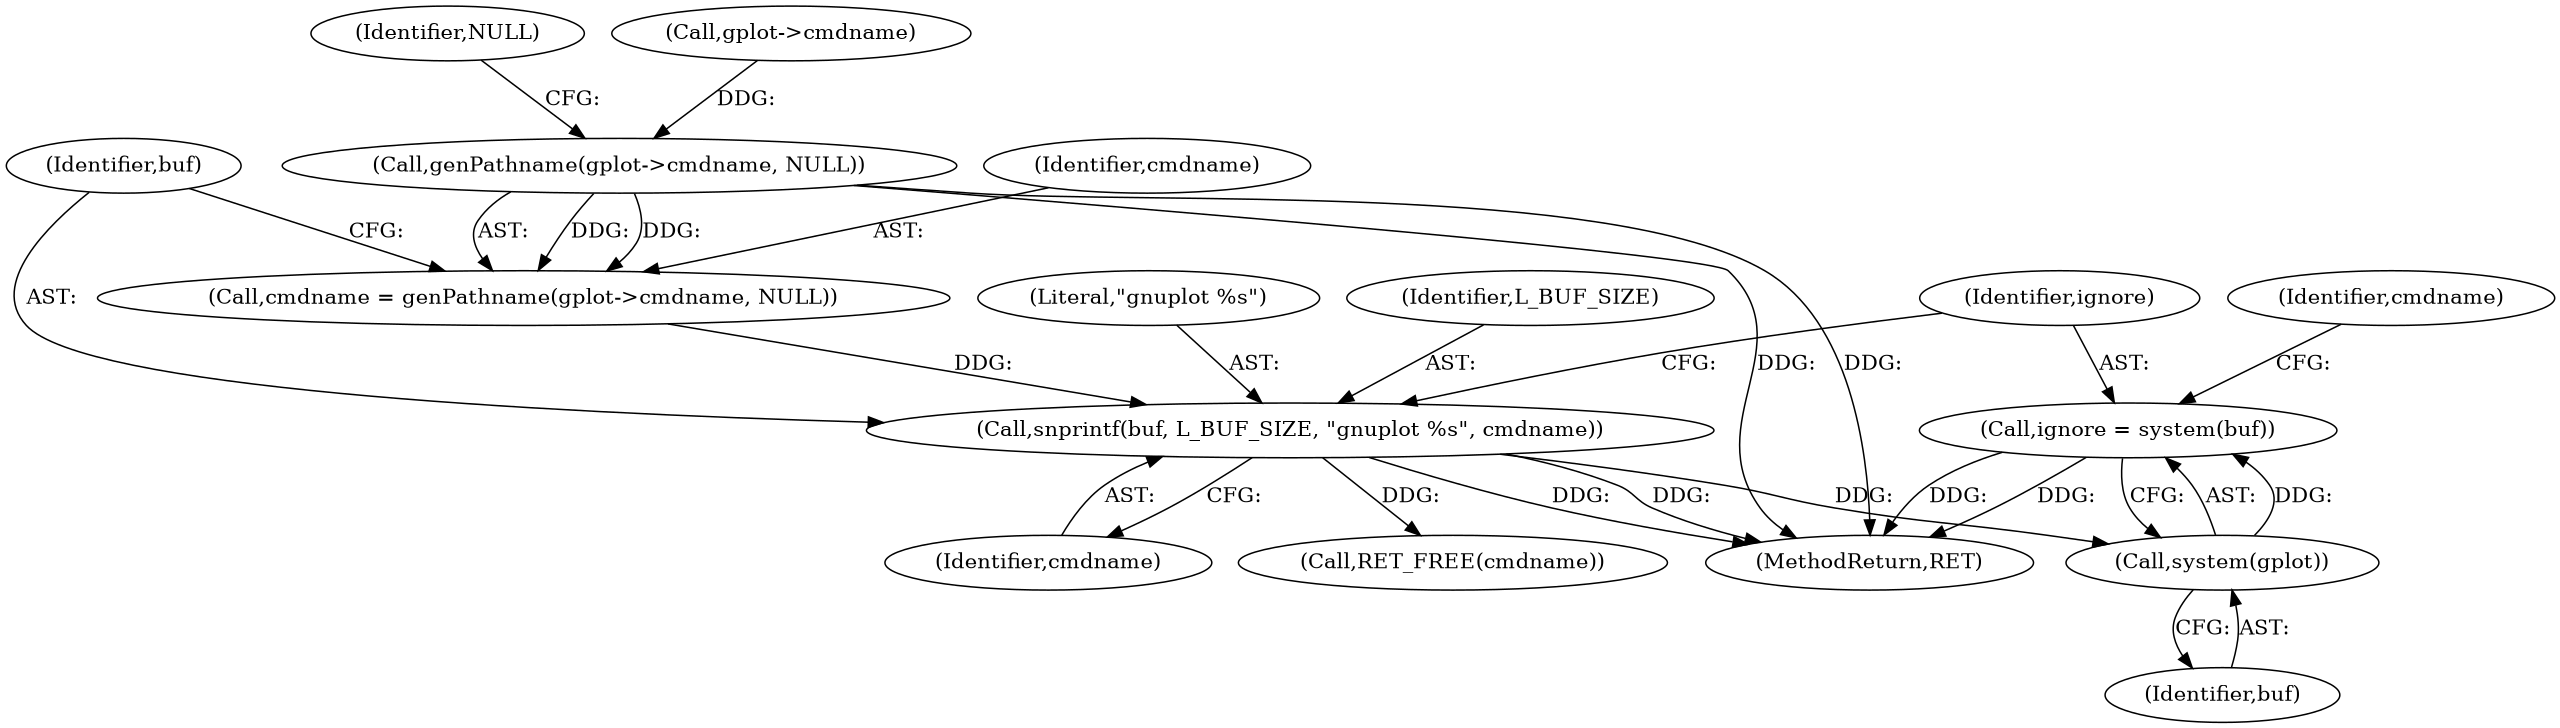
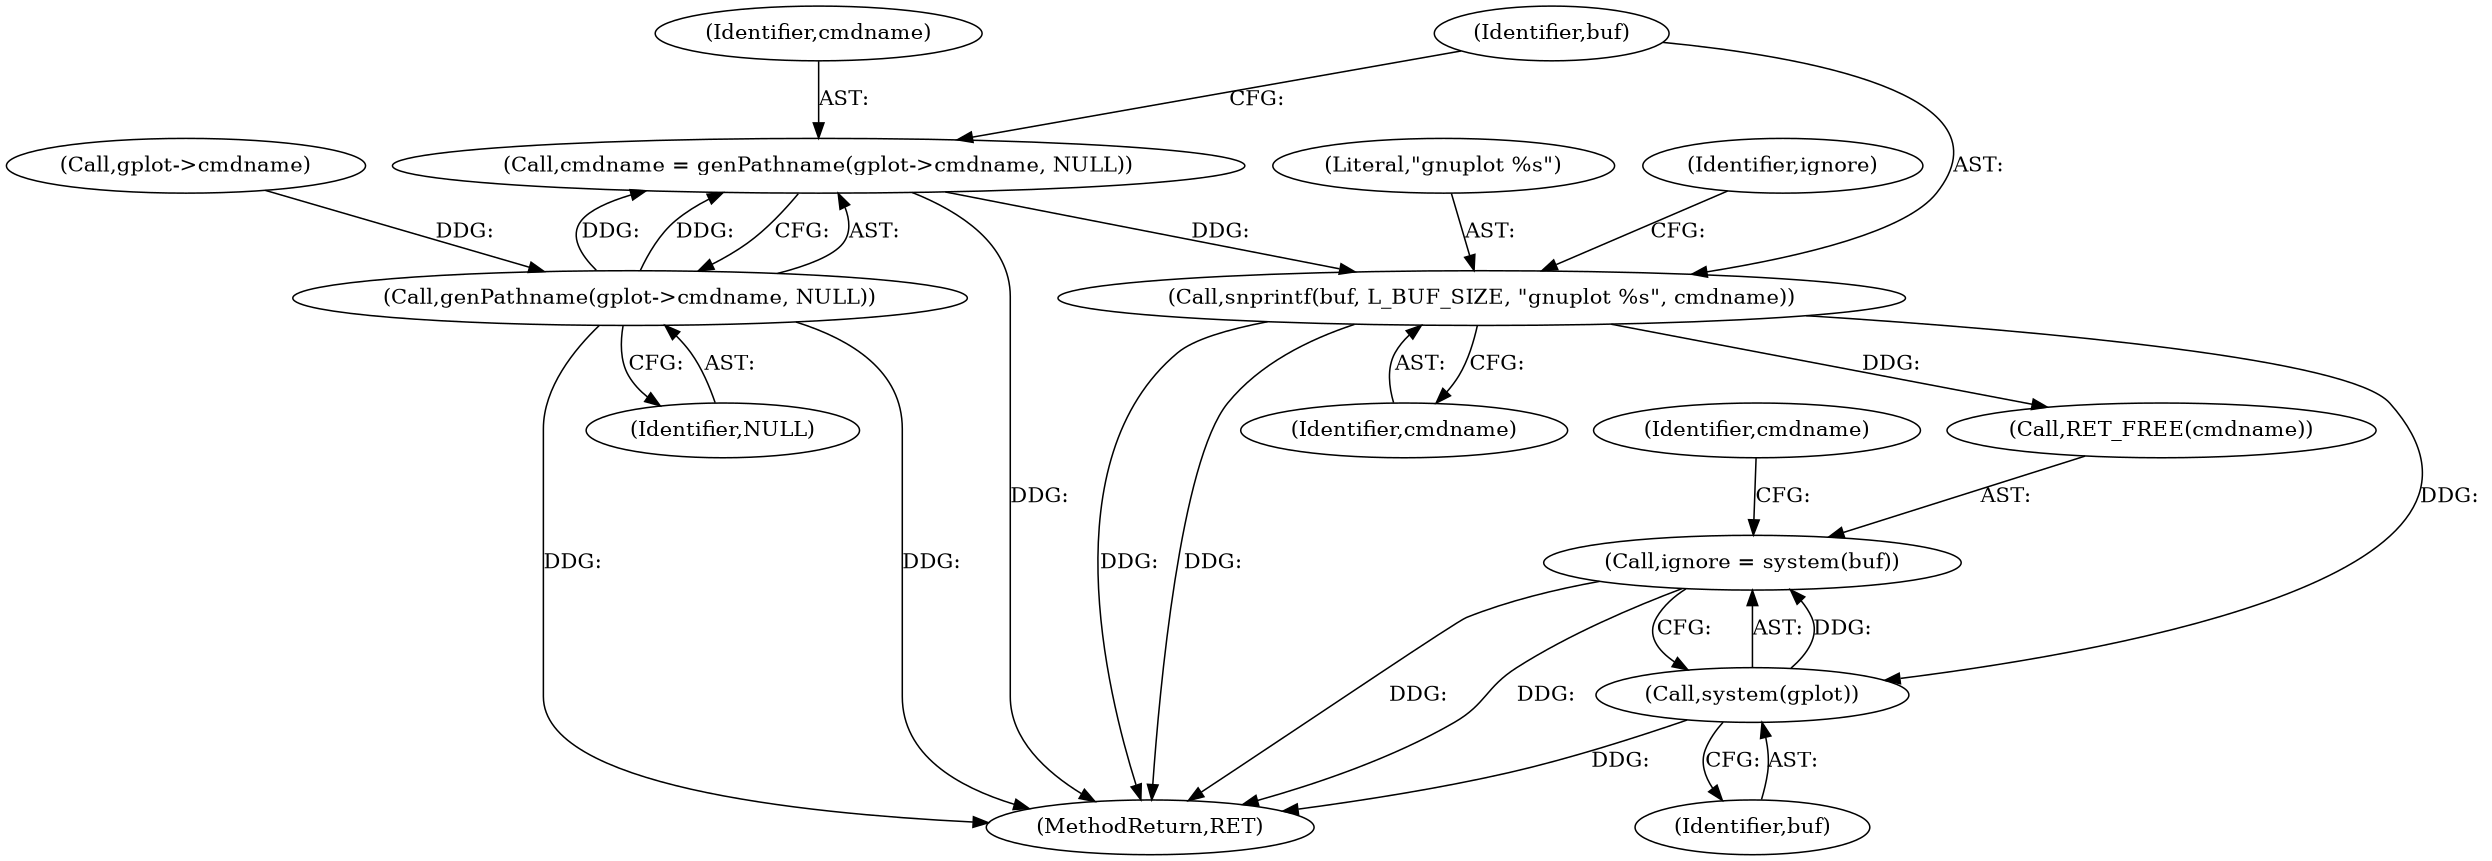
edge "(Identifier,NULL)" -> "(Call,genPathname(gplot->cmdname, NULL))": label "CFG: " -> "AST: "
edge "(Call,cmdname = genPathname(gplot->cmdname, NULL))" -> "(Call,genPathname(gplot->cmdname, NULL))": added, label "CFG:"
node "(Identifier,L_BUF_SIZE)": removed
edge "(Identifier,ignore)" -> "(Call,ignore = system(buf))": now "(Call,RET_FREE(cmdname))" -> "(Call,ignore = system(buf))"
edge "(Call,genPathname(gplot->cmdname, NULL))" -> "(Identifier,NULL)": added, label "CFG:"
edge "(Call,cmdname = genPathname(gplot->cmdname, NULL))" -> "(MethodReturn,RET)": added, label "DDG:"
edge "(Call,system(gplot))" -> "(MethodReturn,RET)": added, label "DDG:"
